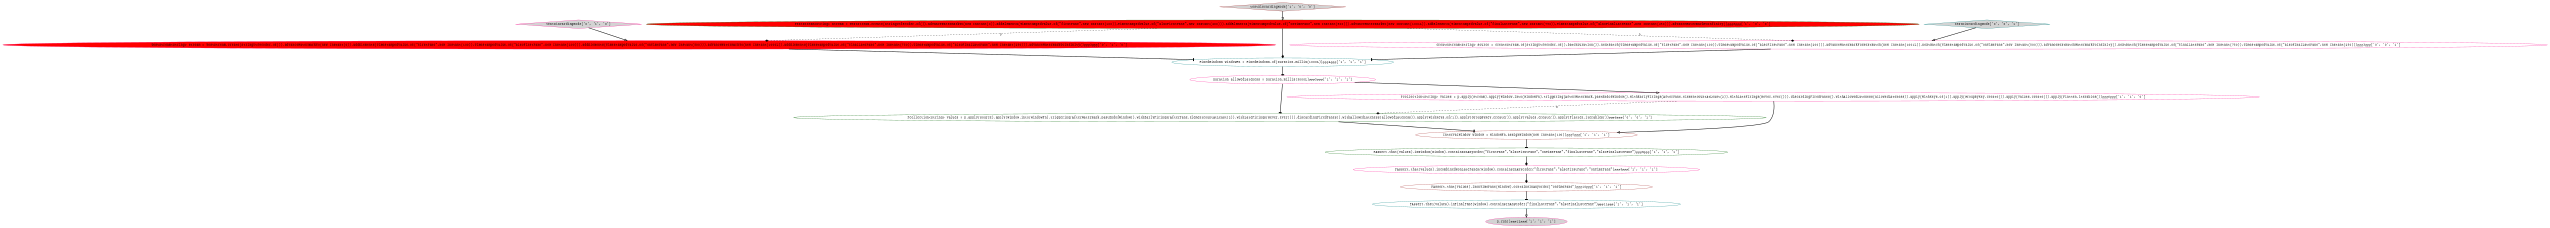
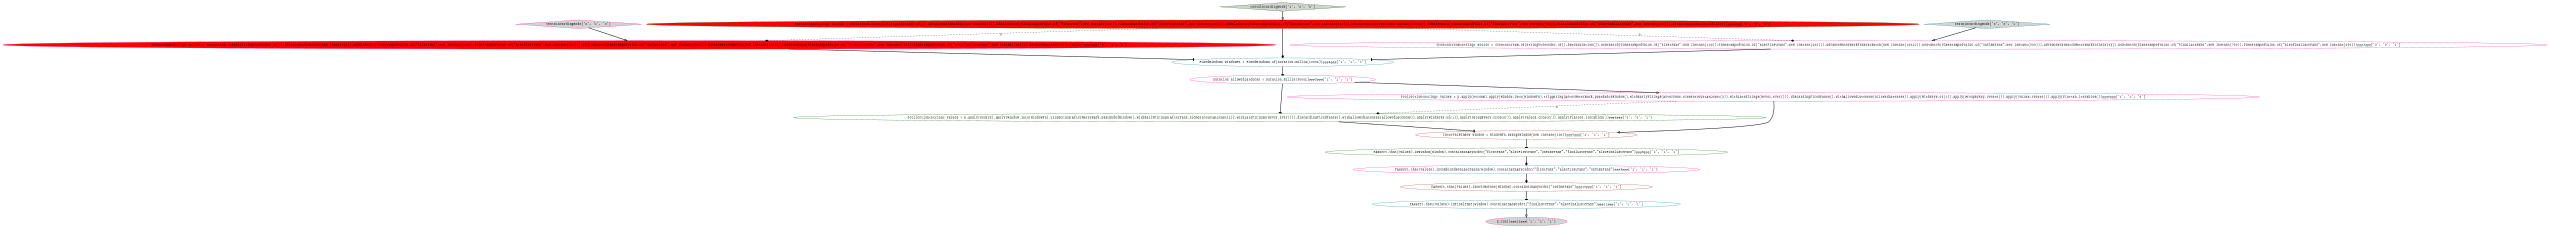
node "testDiscardingMode['1', '0', '0']": color brown -> darkgreen
